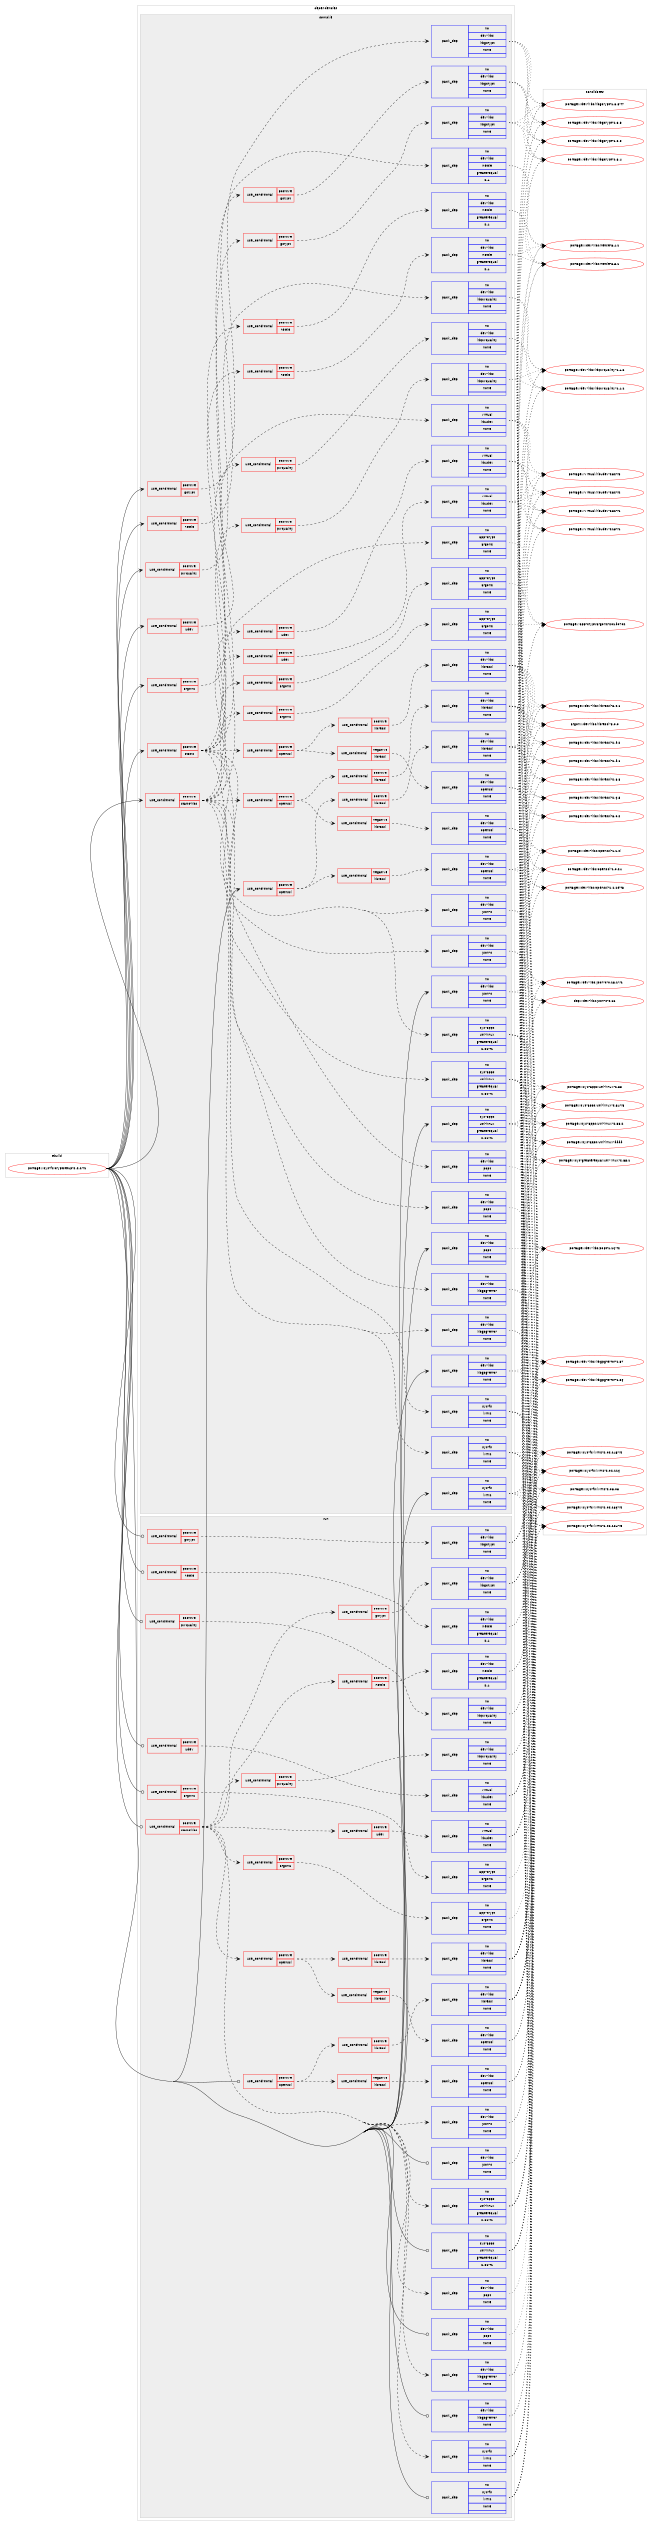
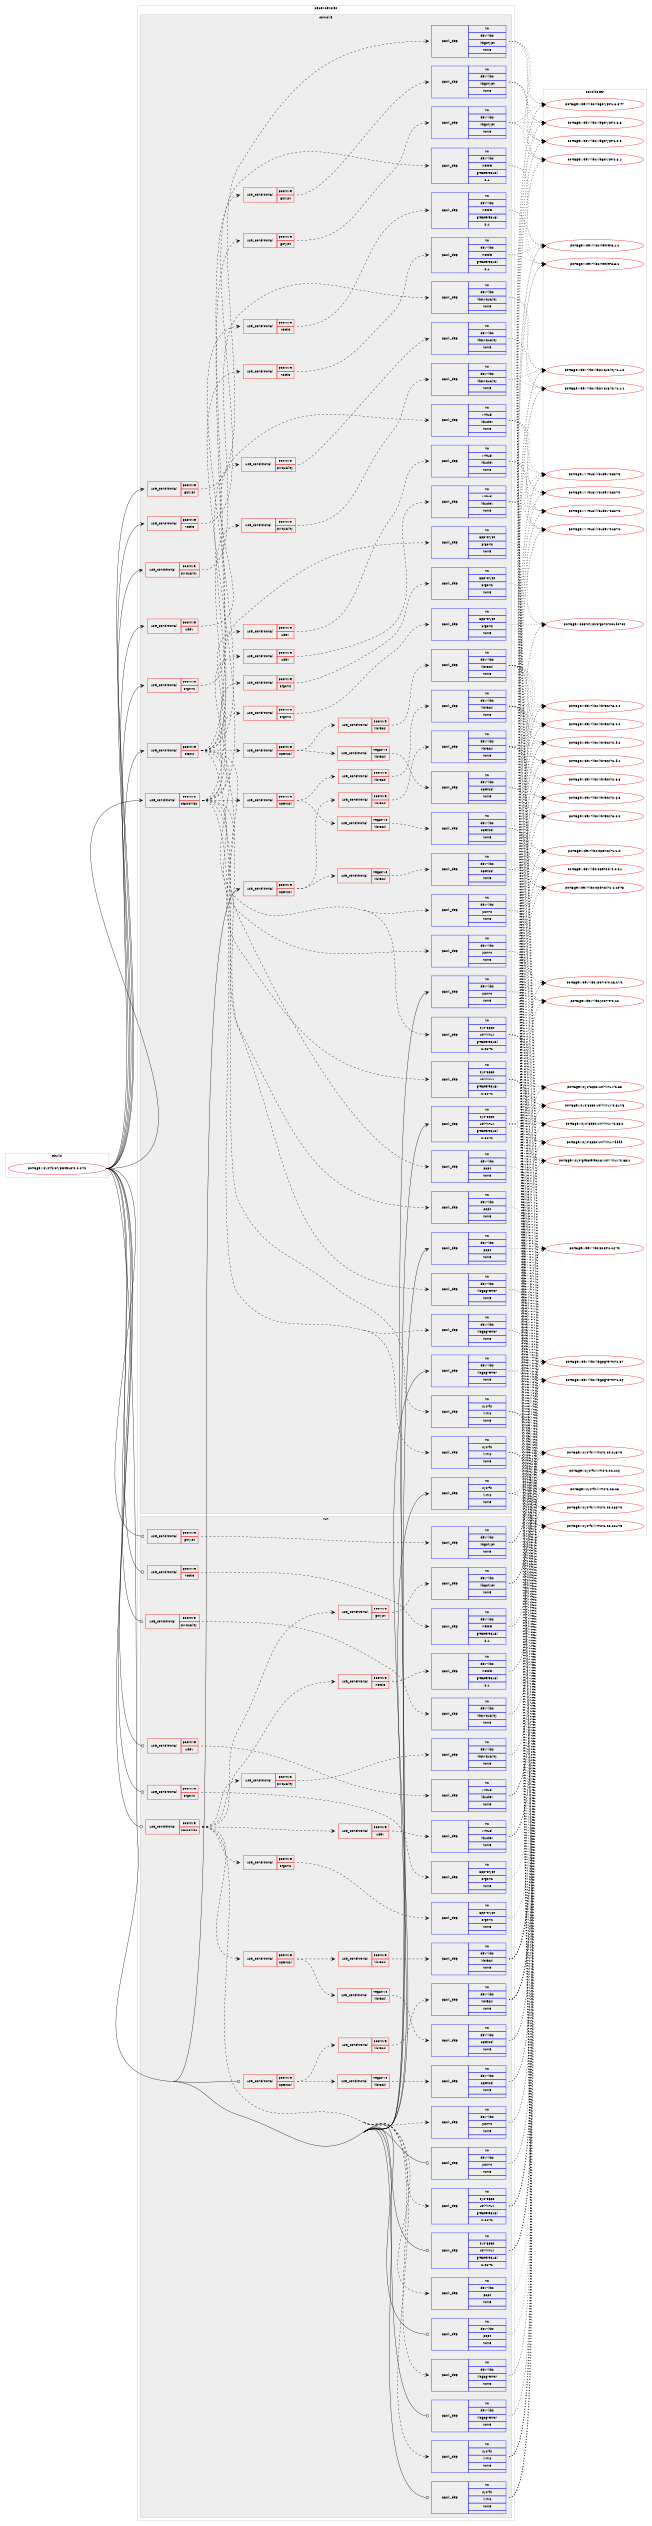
node "argon://dev-libs/libressl-3.0.0": label "argon://dev-libs/libressl-3.0.0" -> "portage://dev-libs/libressl-3.0.0"
node "dep://dev-libs/json-c-0.12": label "dep://dev-libs/json-c-0.12" -> "portage://dev-libs/json-c-0.12"
